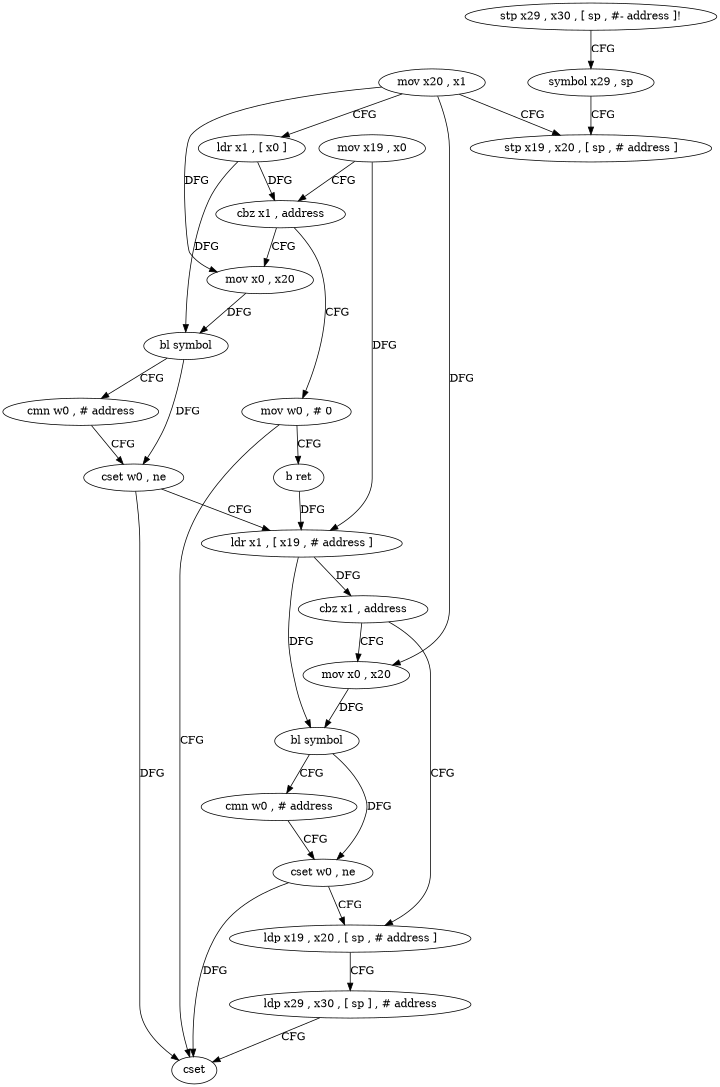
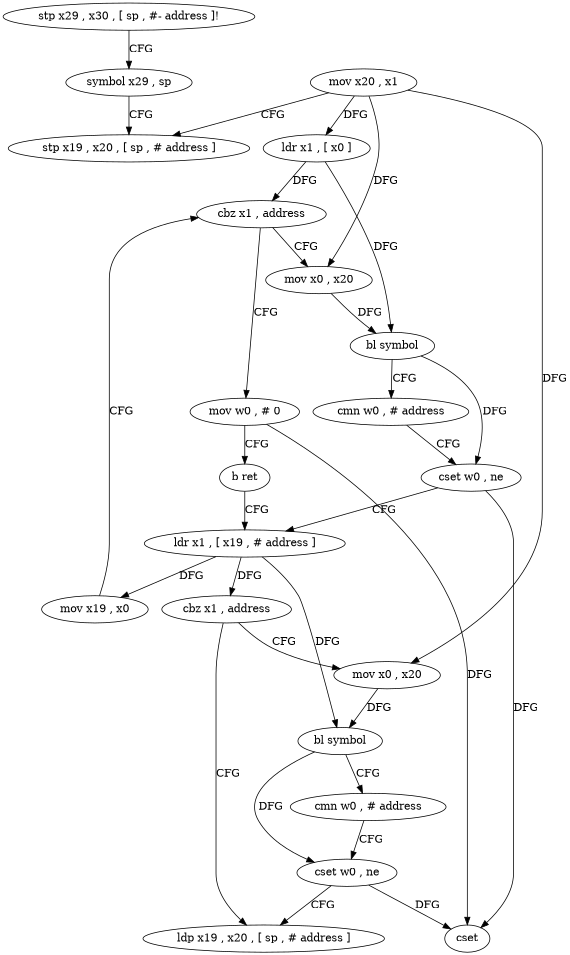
edge "mov x20 , x1" -> "ldr x1 , [ x0 ]": label "CFG" -> "DFG"
edge "mov x19 , x0" -> "ldr x1 , [ x19 , # address ]": reversed
edge "b ret" -> "ldr x1 , [ x19 , # address ]": label "DFG" -> "CFG"
edge "mov w0 , # 0" -> "cset": label "CFG" -> "DFG"
node "ldp x29 , x30 , [ sp ] , # address": removed
